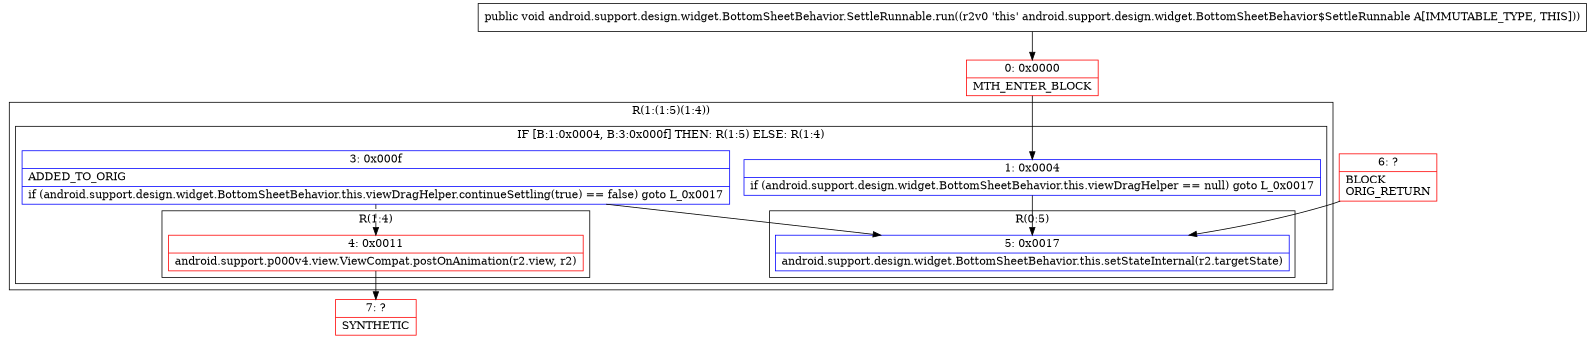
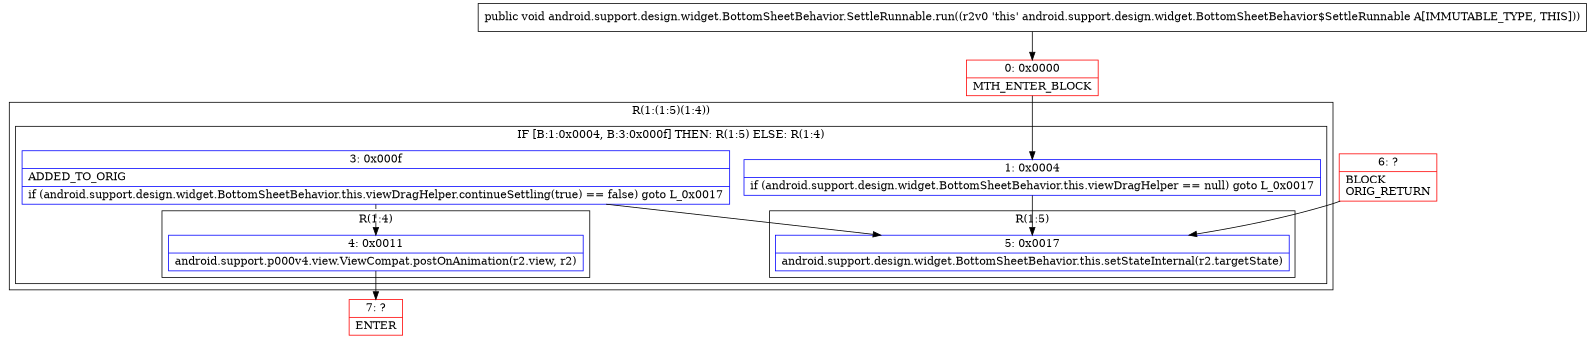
cluster "R(0:5)": label "R(0:5)" -> "R(1:5)"
node "4: 0x0011": color red -> blue
node "7: ?": text "SYNTHETIC" -> "ENTER"
